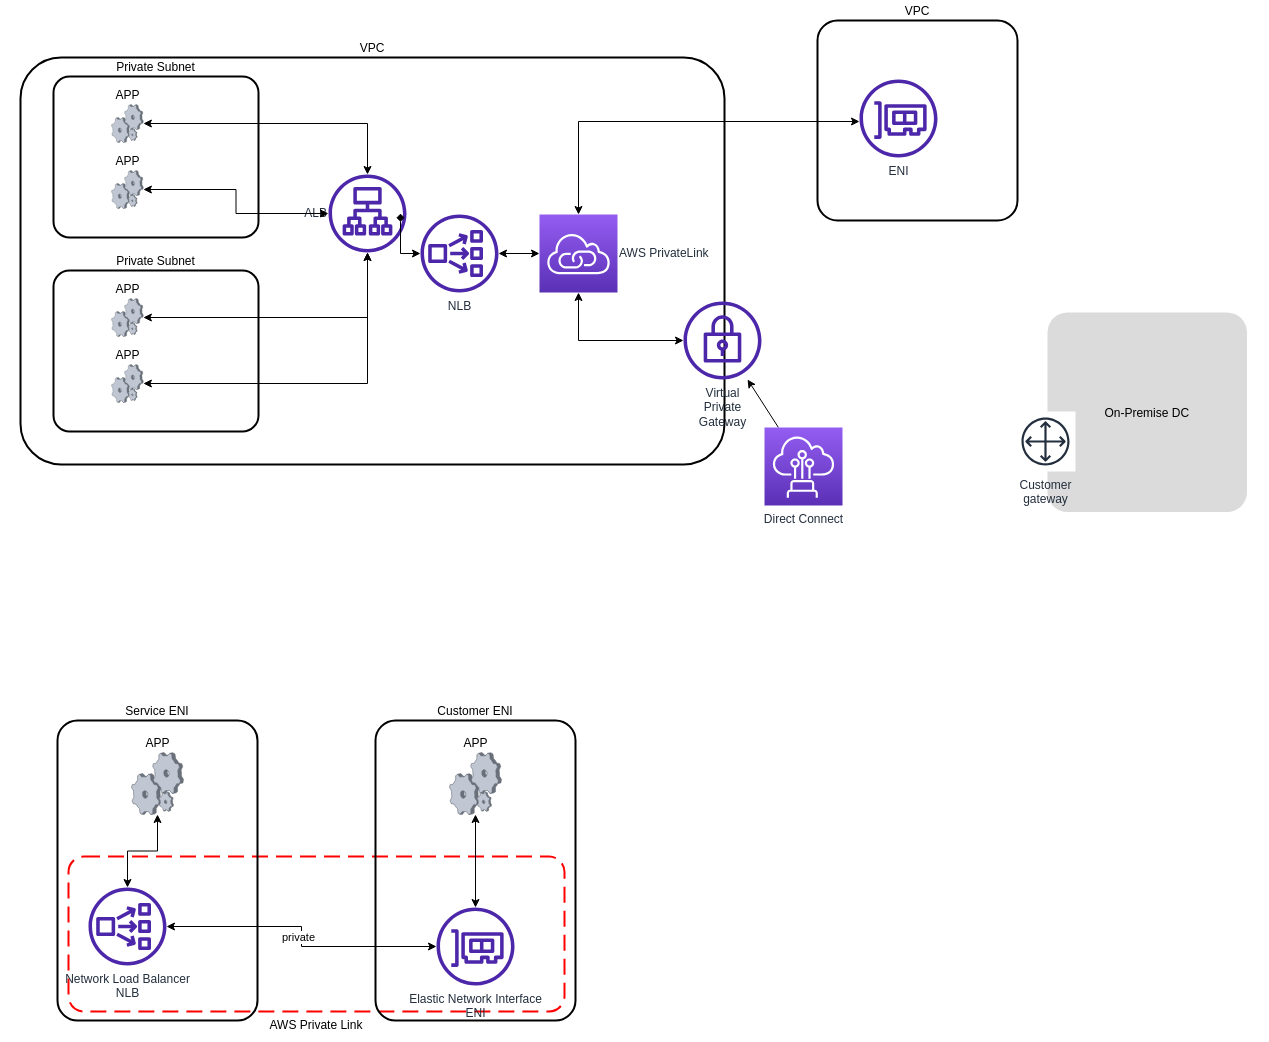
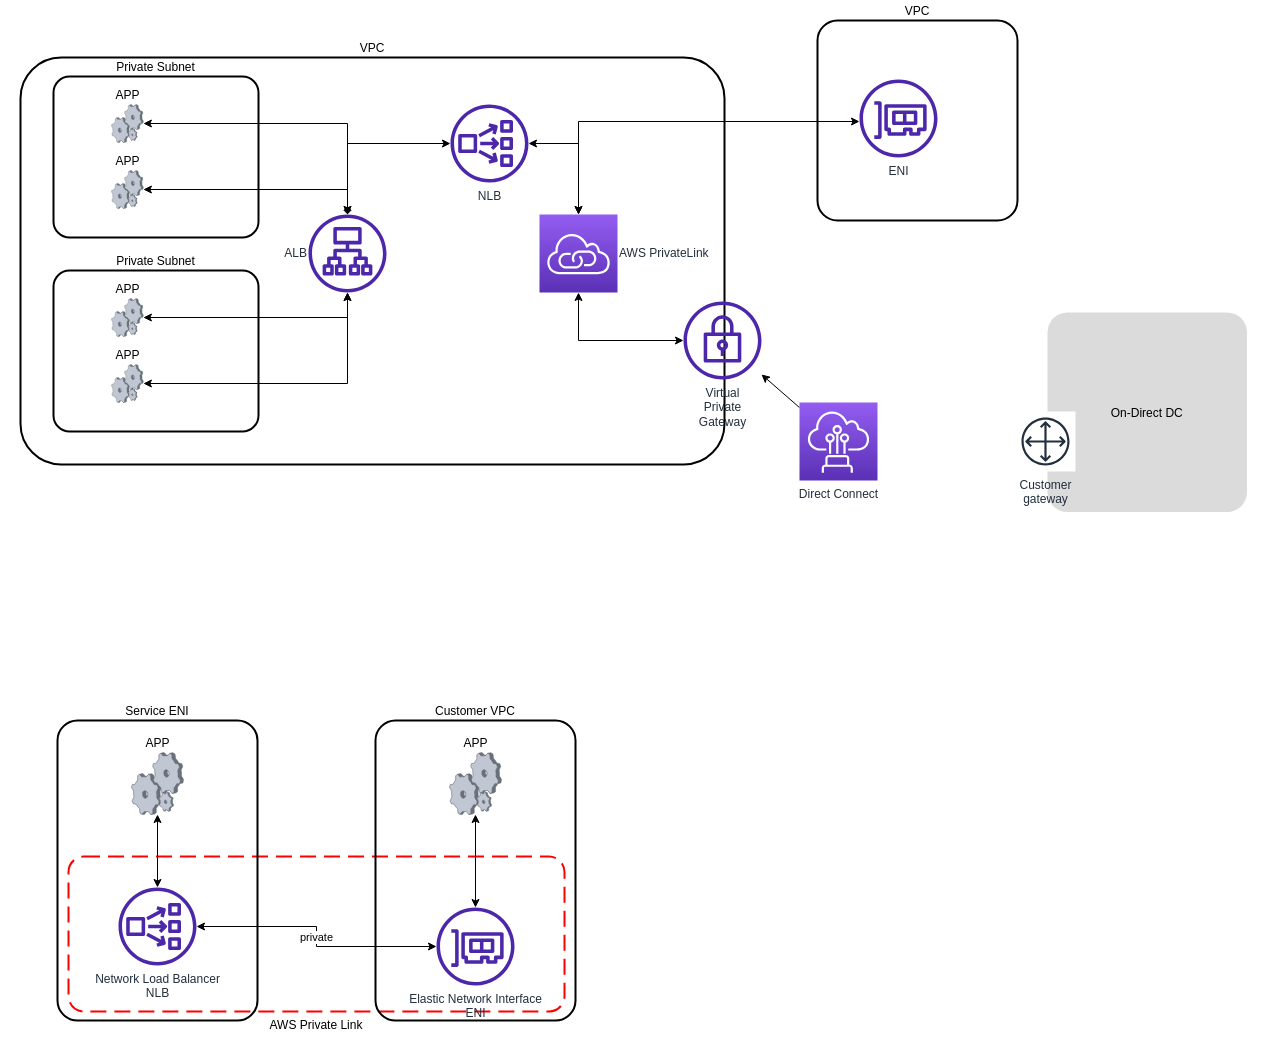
node "ALB": moved (368, 214) -> (348, 254)
node "NLB": moved (460, 254) -> (490, 144)
node "On-Premise DC": label "On-Premise DC" -> "On-Direct DC"
node "Direct Connect": moved (804, 467) -> (839, 442)
node "Customer ENI": label "Customer ENI" -> "Customer VPC"
node "Network Load Balancer NLB": moved (128, 927) -> (158, 927)
